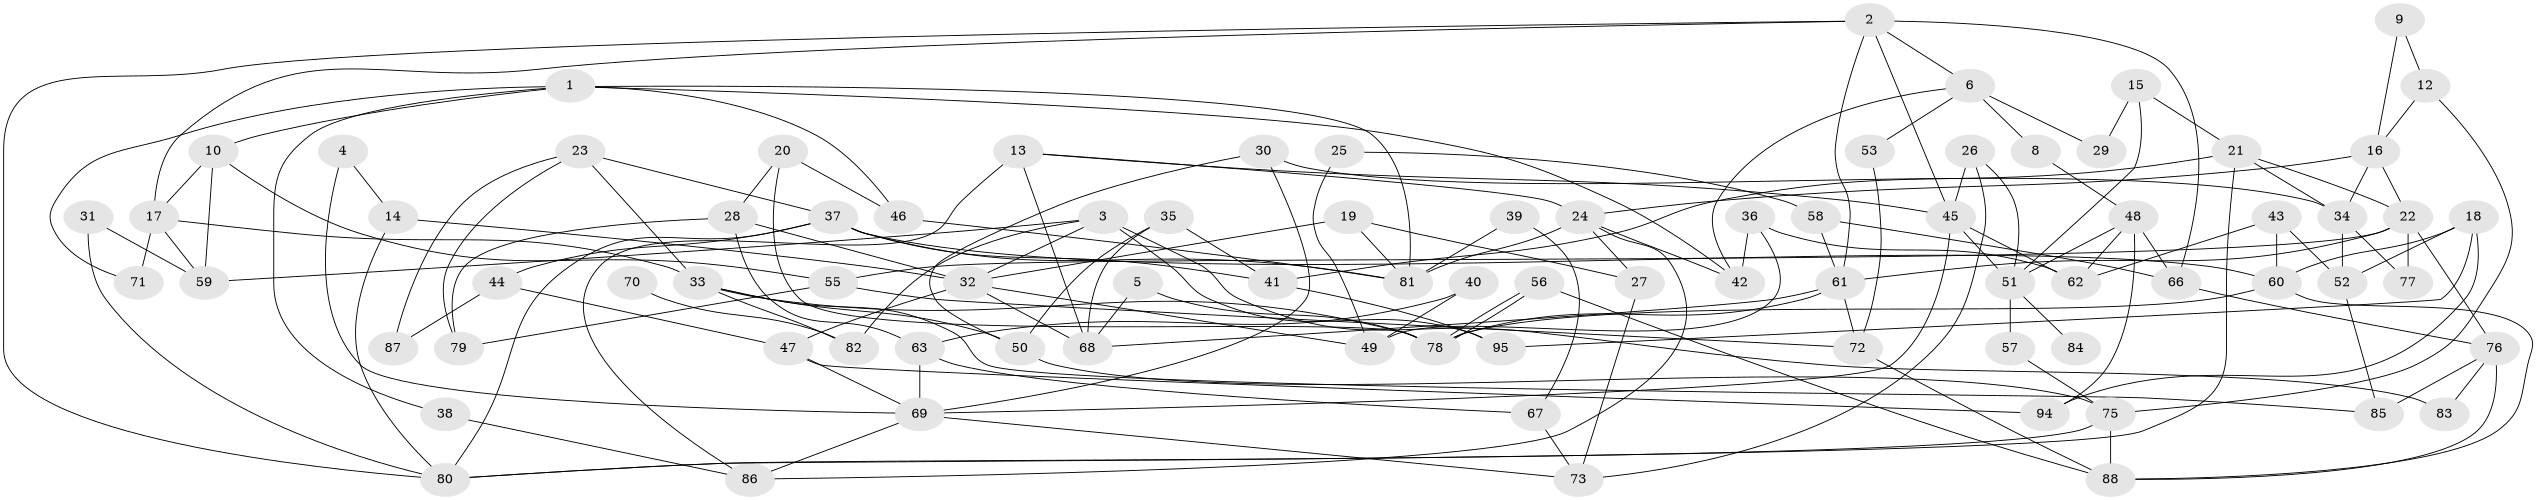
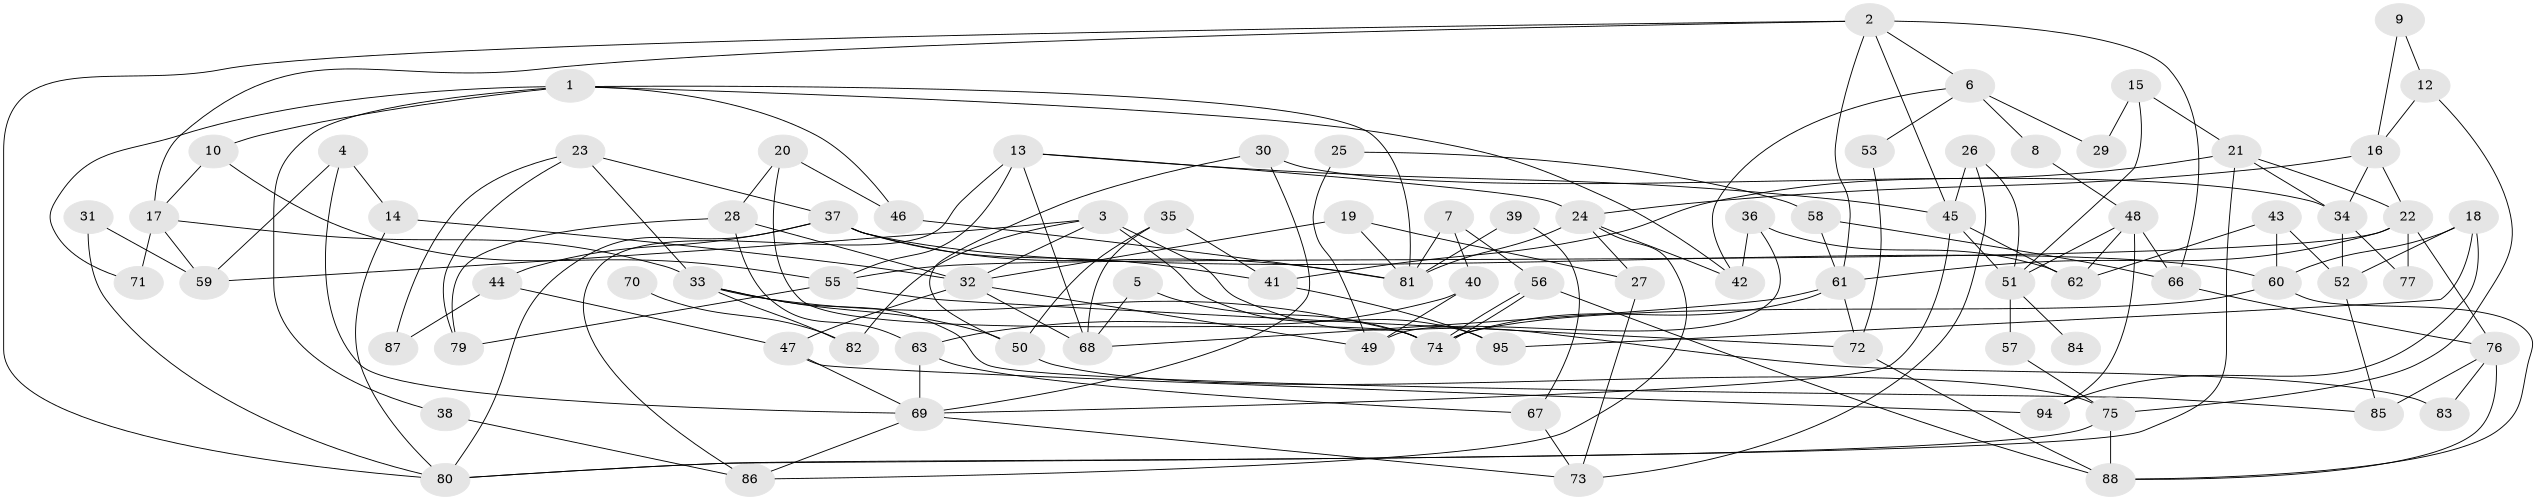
edge "10" -- "59": now "4" -- "59"
node "7": added
edge "13" -- "55": added
node "78": label "78" -> "74"
